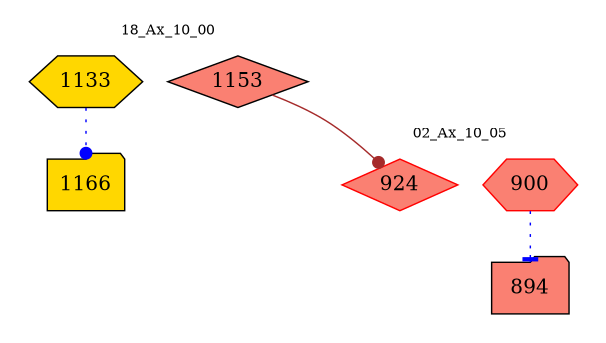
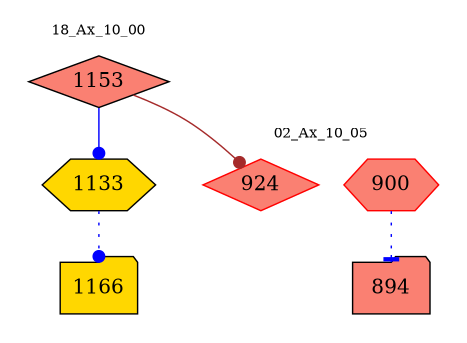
edge "1153" -> "1133": added
